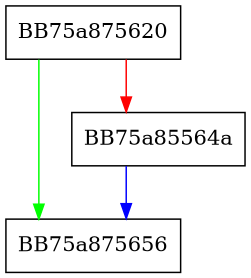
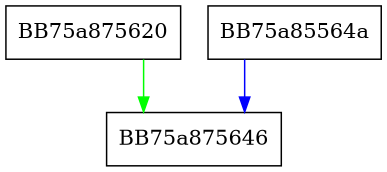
edge "BB75a875620" -> "BB75a85564a": removed
node "BB75a875656": label "BB75a875656" -> "BB75a875646"
